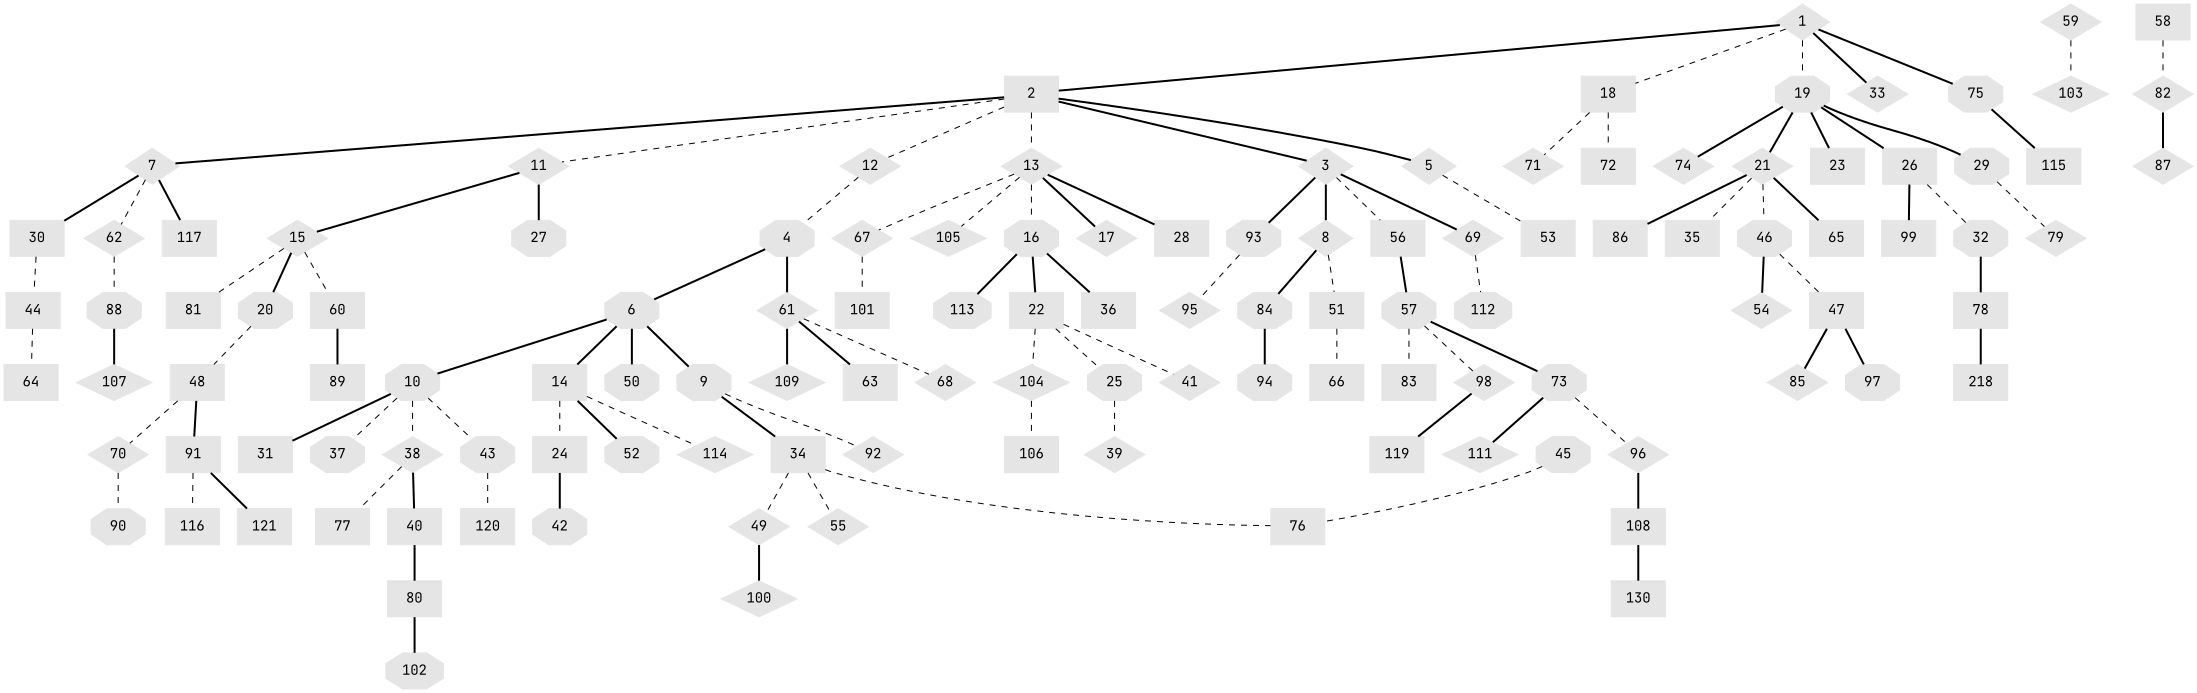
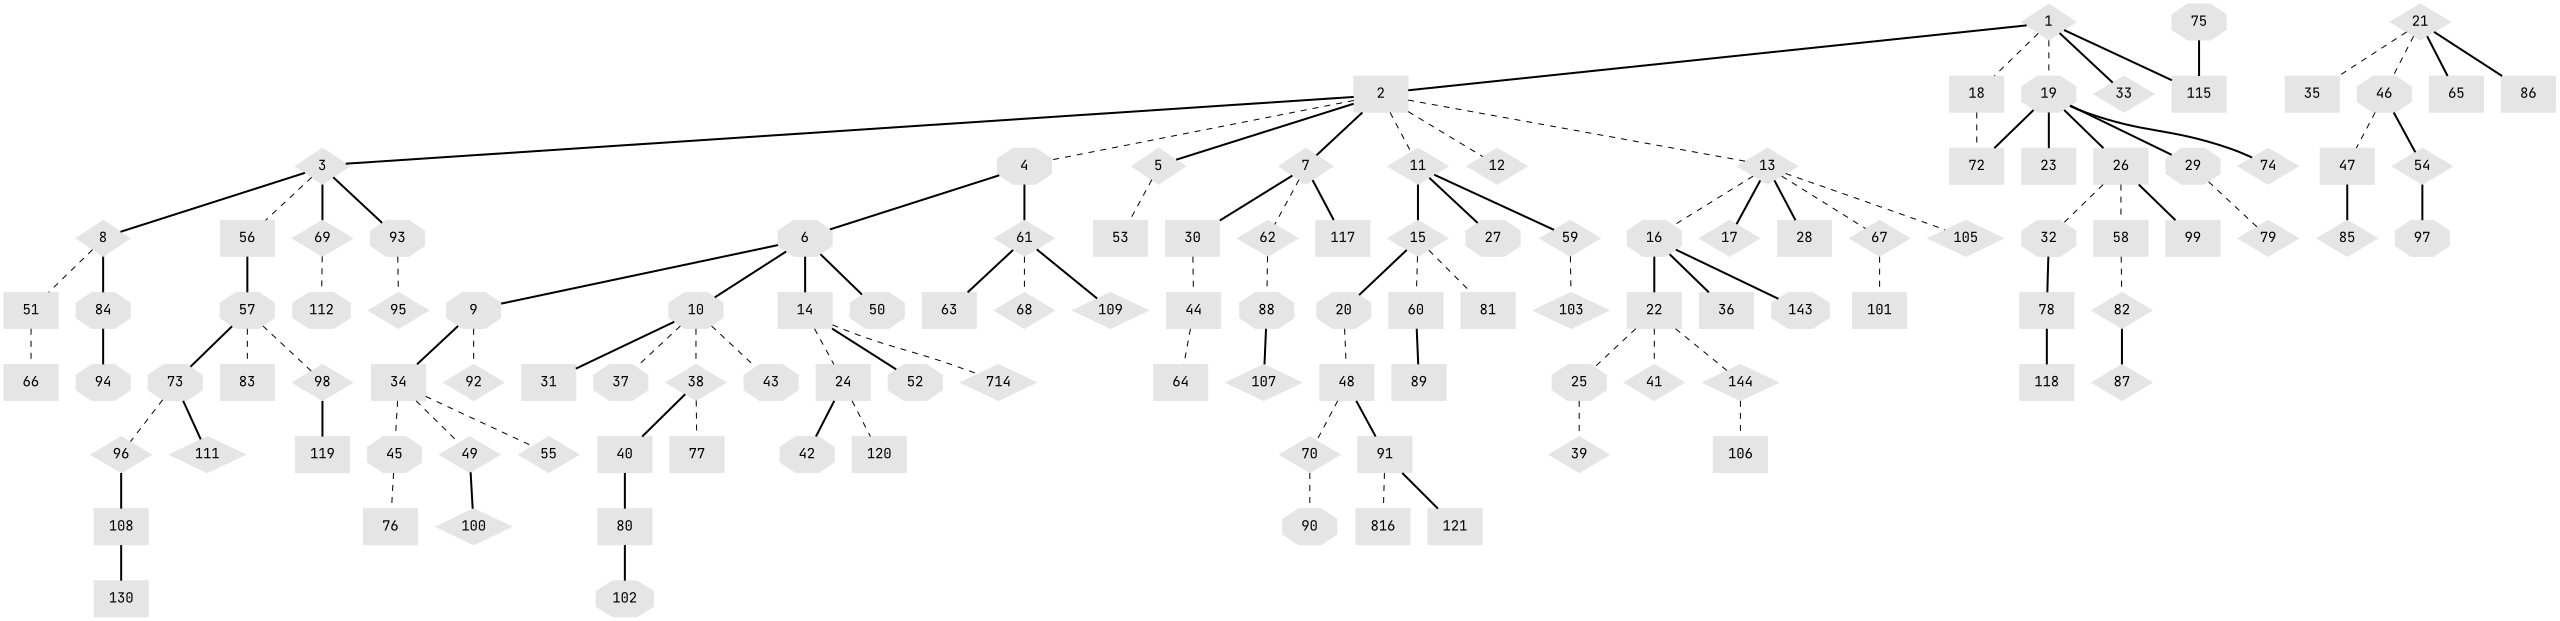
edge "1" -- "75": now "1" -- "115"
edge "19" -- "21": now "19" -- "72"
node "71": removed
edge "12" -- "4": now "2" -- "4"
edge "11" -- "59": added
edge "26" -- "58": added
node "113": label "113" -> "143"
edge "47" -- "97": now "54" -- "97"
node "104": label "104" -> "144"
node "218": label "218" -> "118"
node "114": label "114" -> "714"
edge "43" -- "120": now "24" -- "120"
edge "34" -- "76": now "34" -- "45"
node "116": label "116" -> "816"
